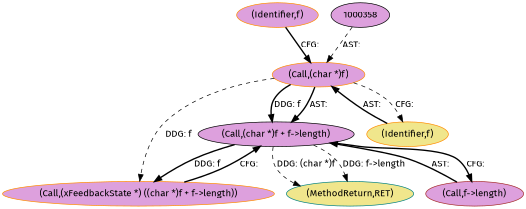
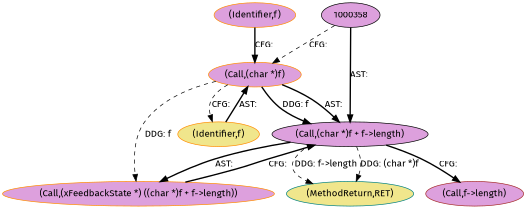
edge "1000358" -> "(Call,(char *)f)": label "AST: " -> "CFG: "
edge "(Call,f->length)" -> "(Call,(char *)f + f->length)": now "1000358" -> "(Call,(char *)f + f->length)"
edge "(Call,(char *)f + f->length)" -> "(Call,(xFeedbackState *) ((char *)f + f->length))": label "DDG: f" -> "AST: "
